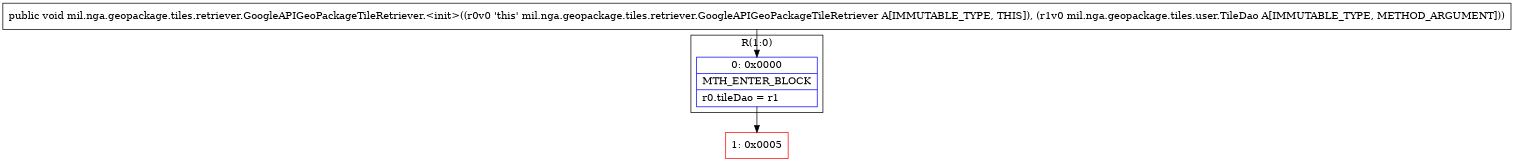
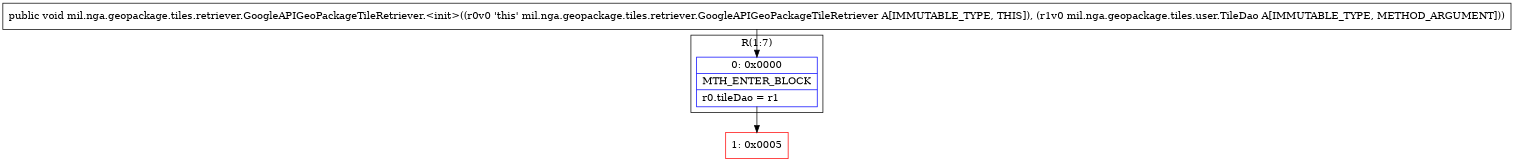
cluster "R(1:0)": label "R(1:0)" -> "R(1:7)"
